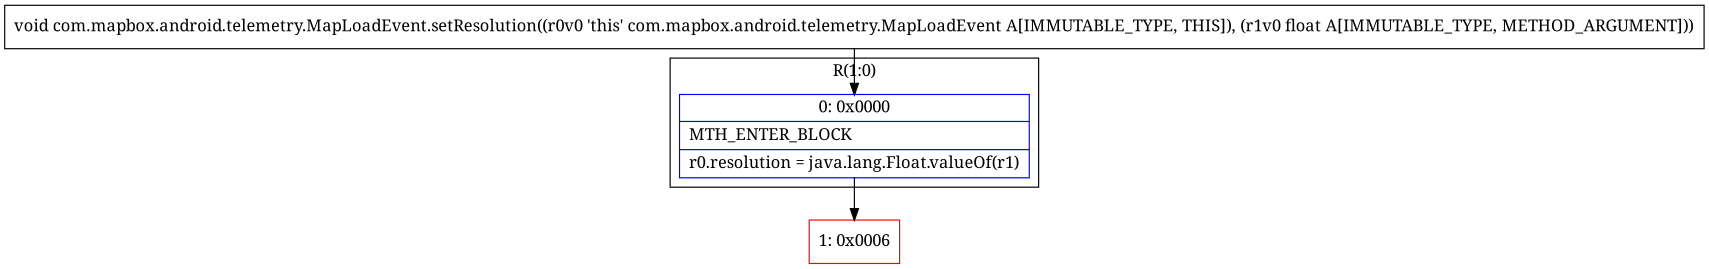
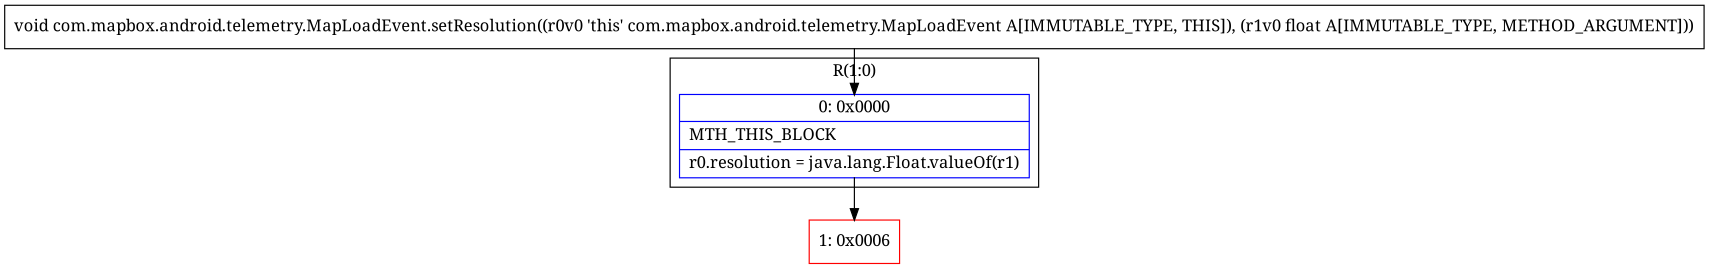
node "0: 0x0000": text "MTH_ENTER_BLOCK" -> "MTH_THIS_BLOCK"
